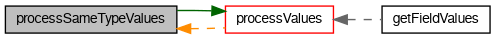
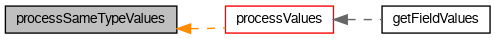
edge "processSameTypeValues" -> "processValues": removed
